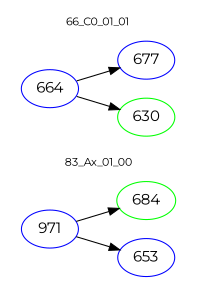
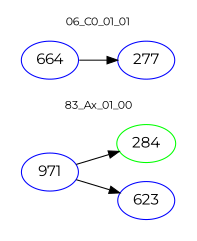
cluster "66_C0_01_01": label "66_C0_01_01" -> "06_C0_01_01"
node "677": label "677" -> "277"
node "630": removed
node "684": label "684" -> "284"
node "653": label "653" -> "623"
